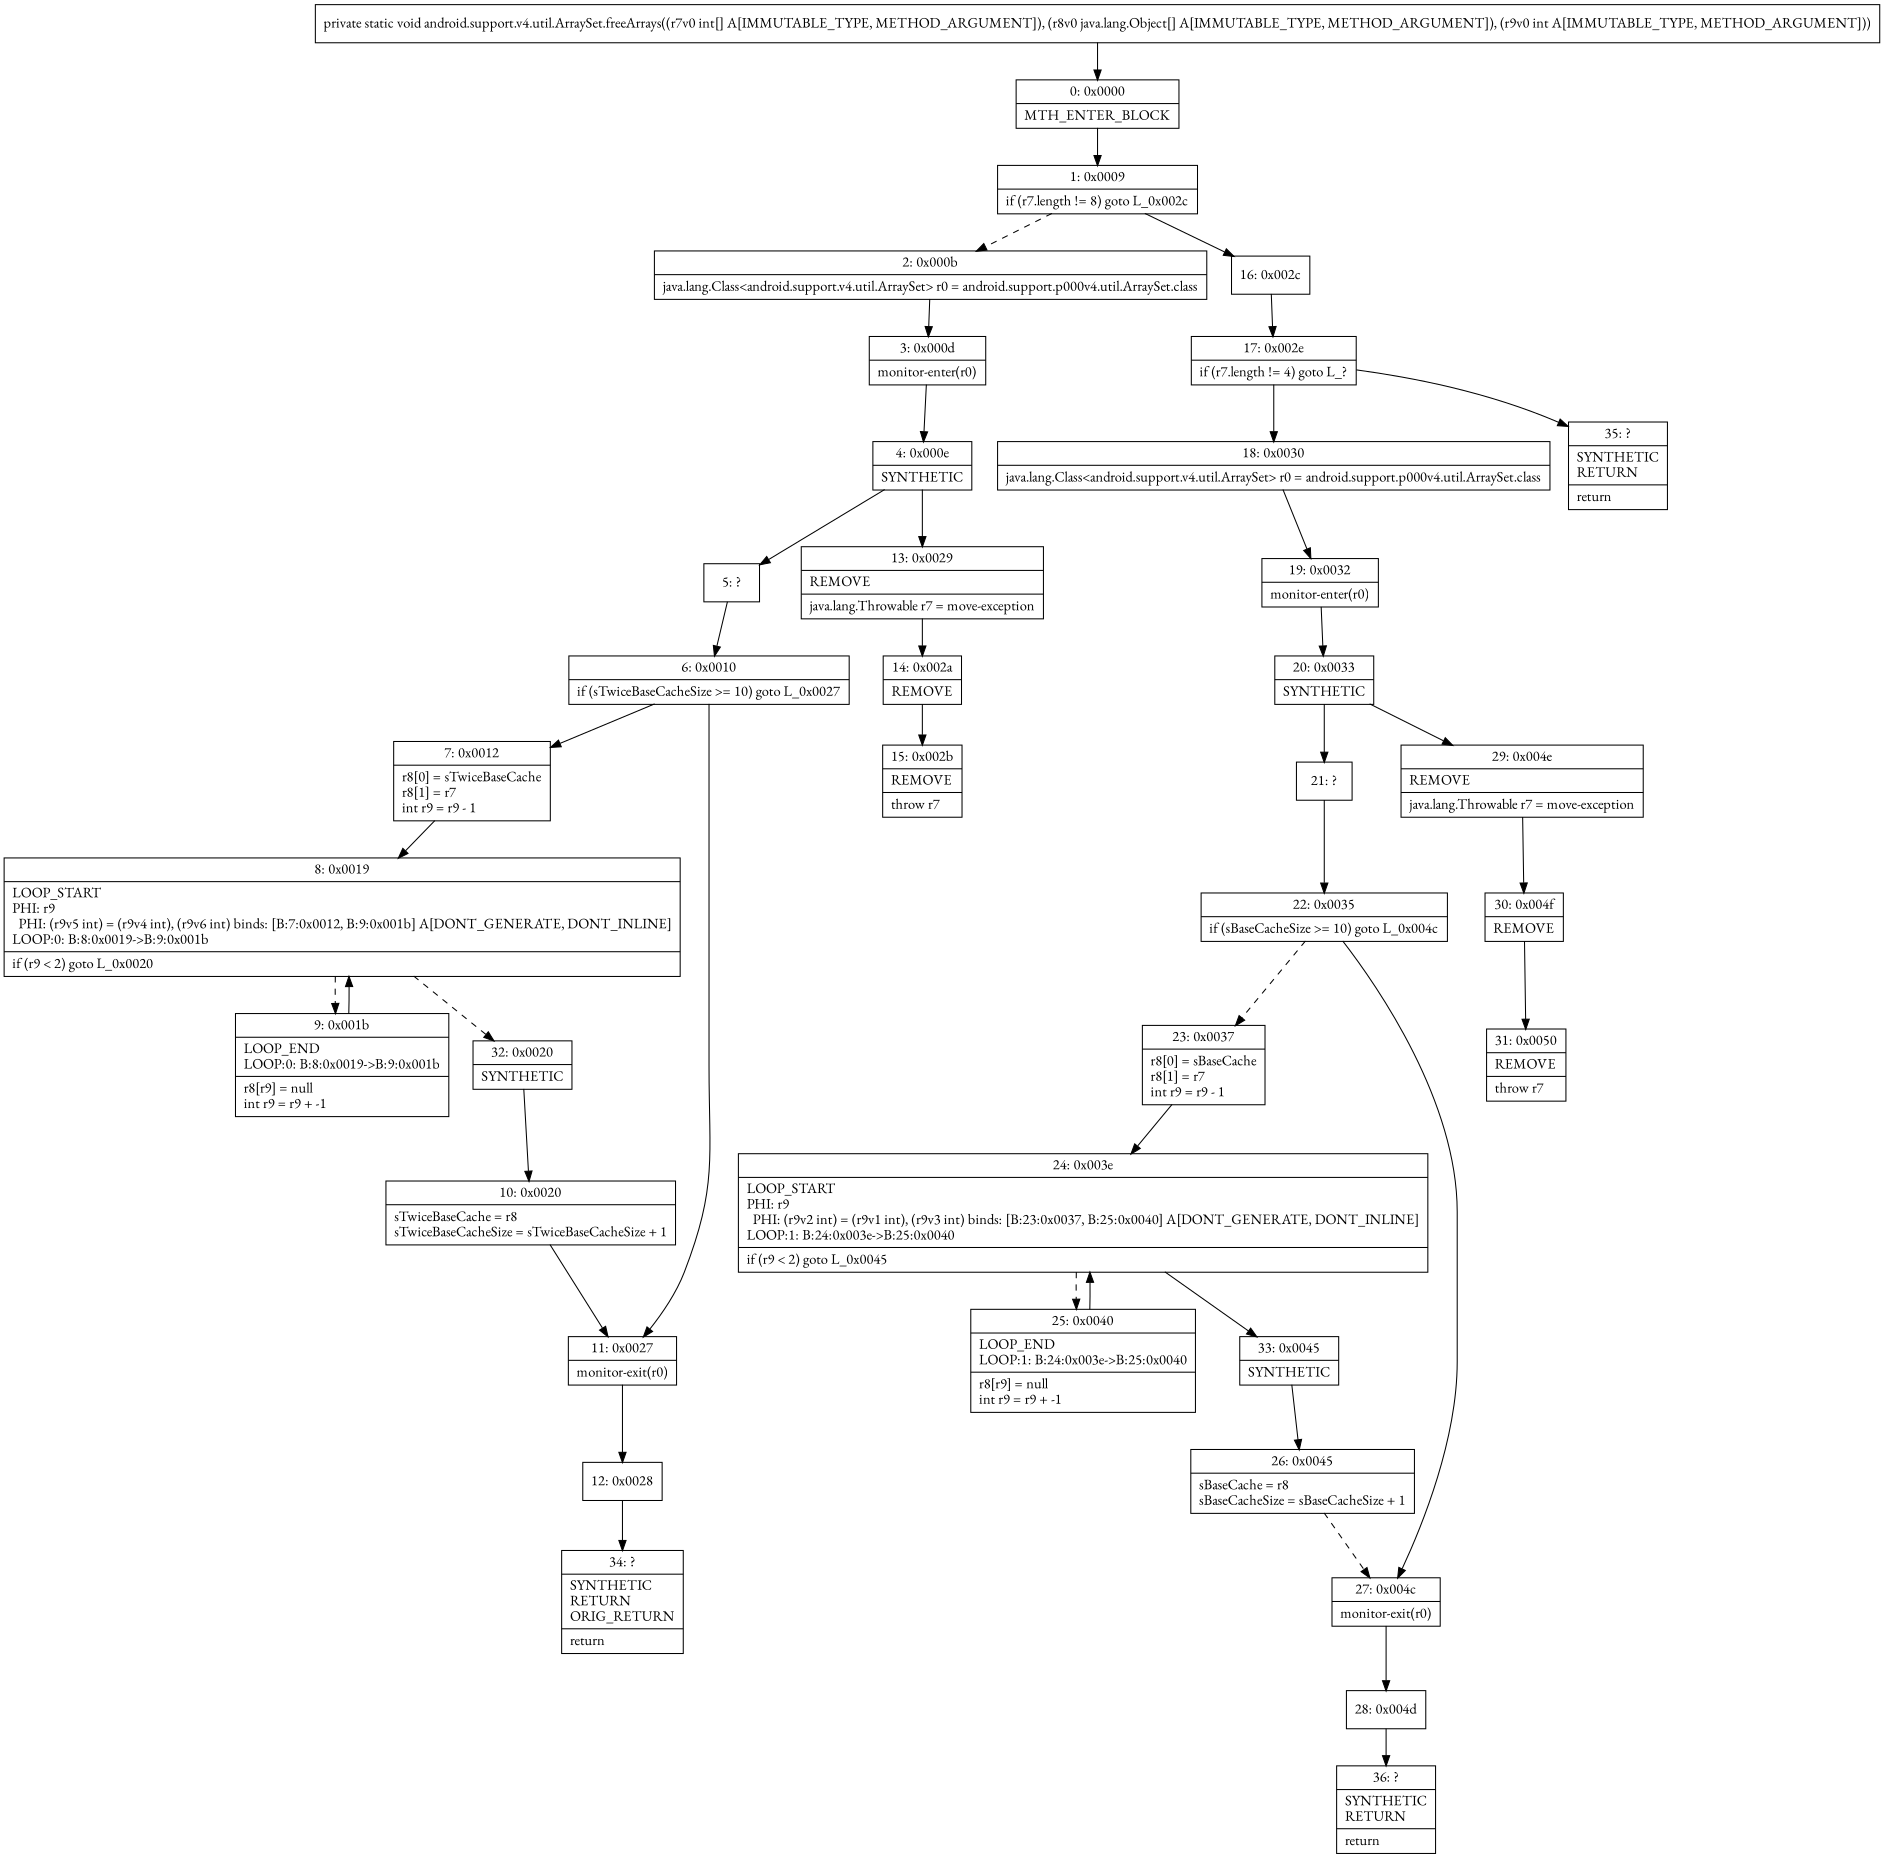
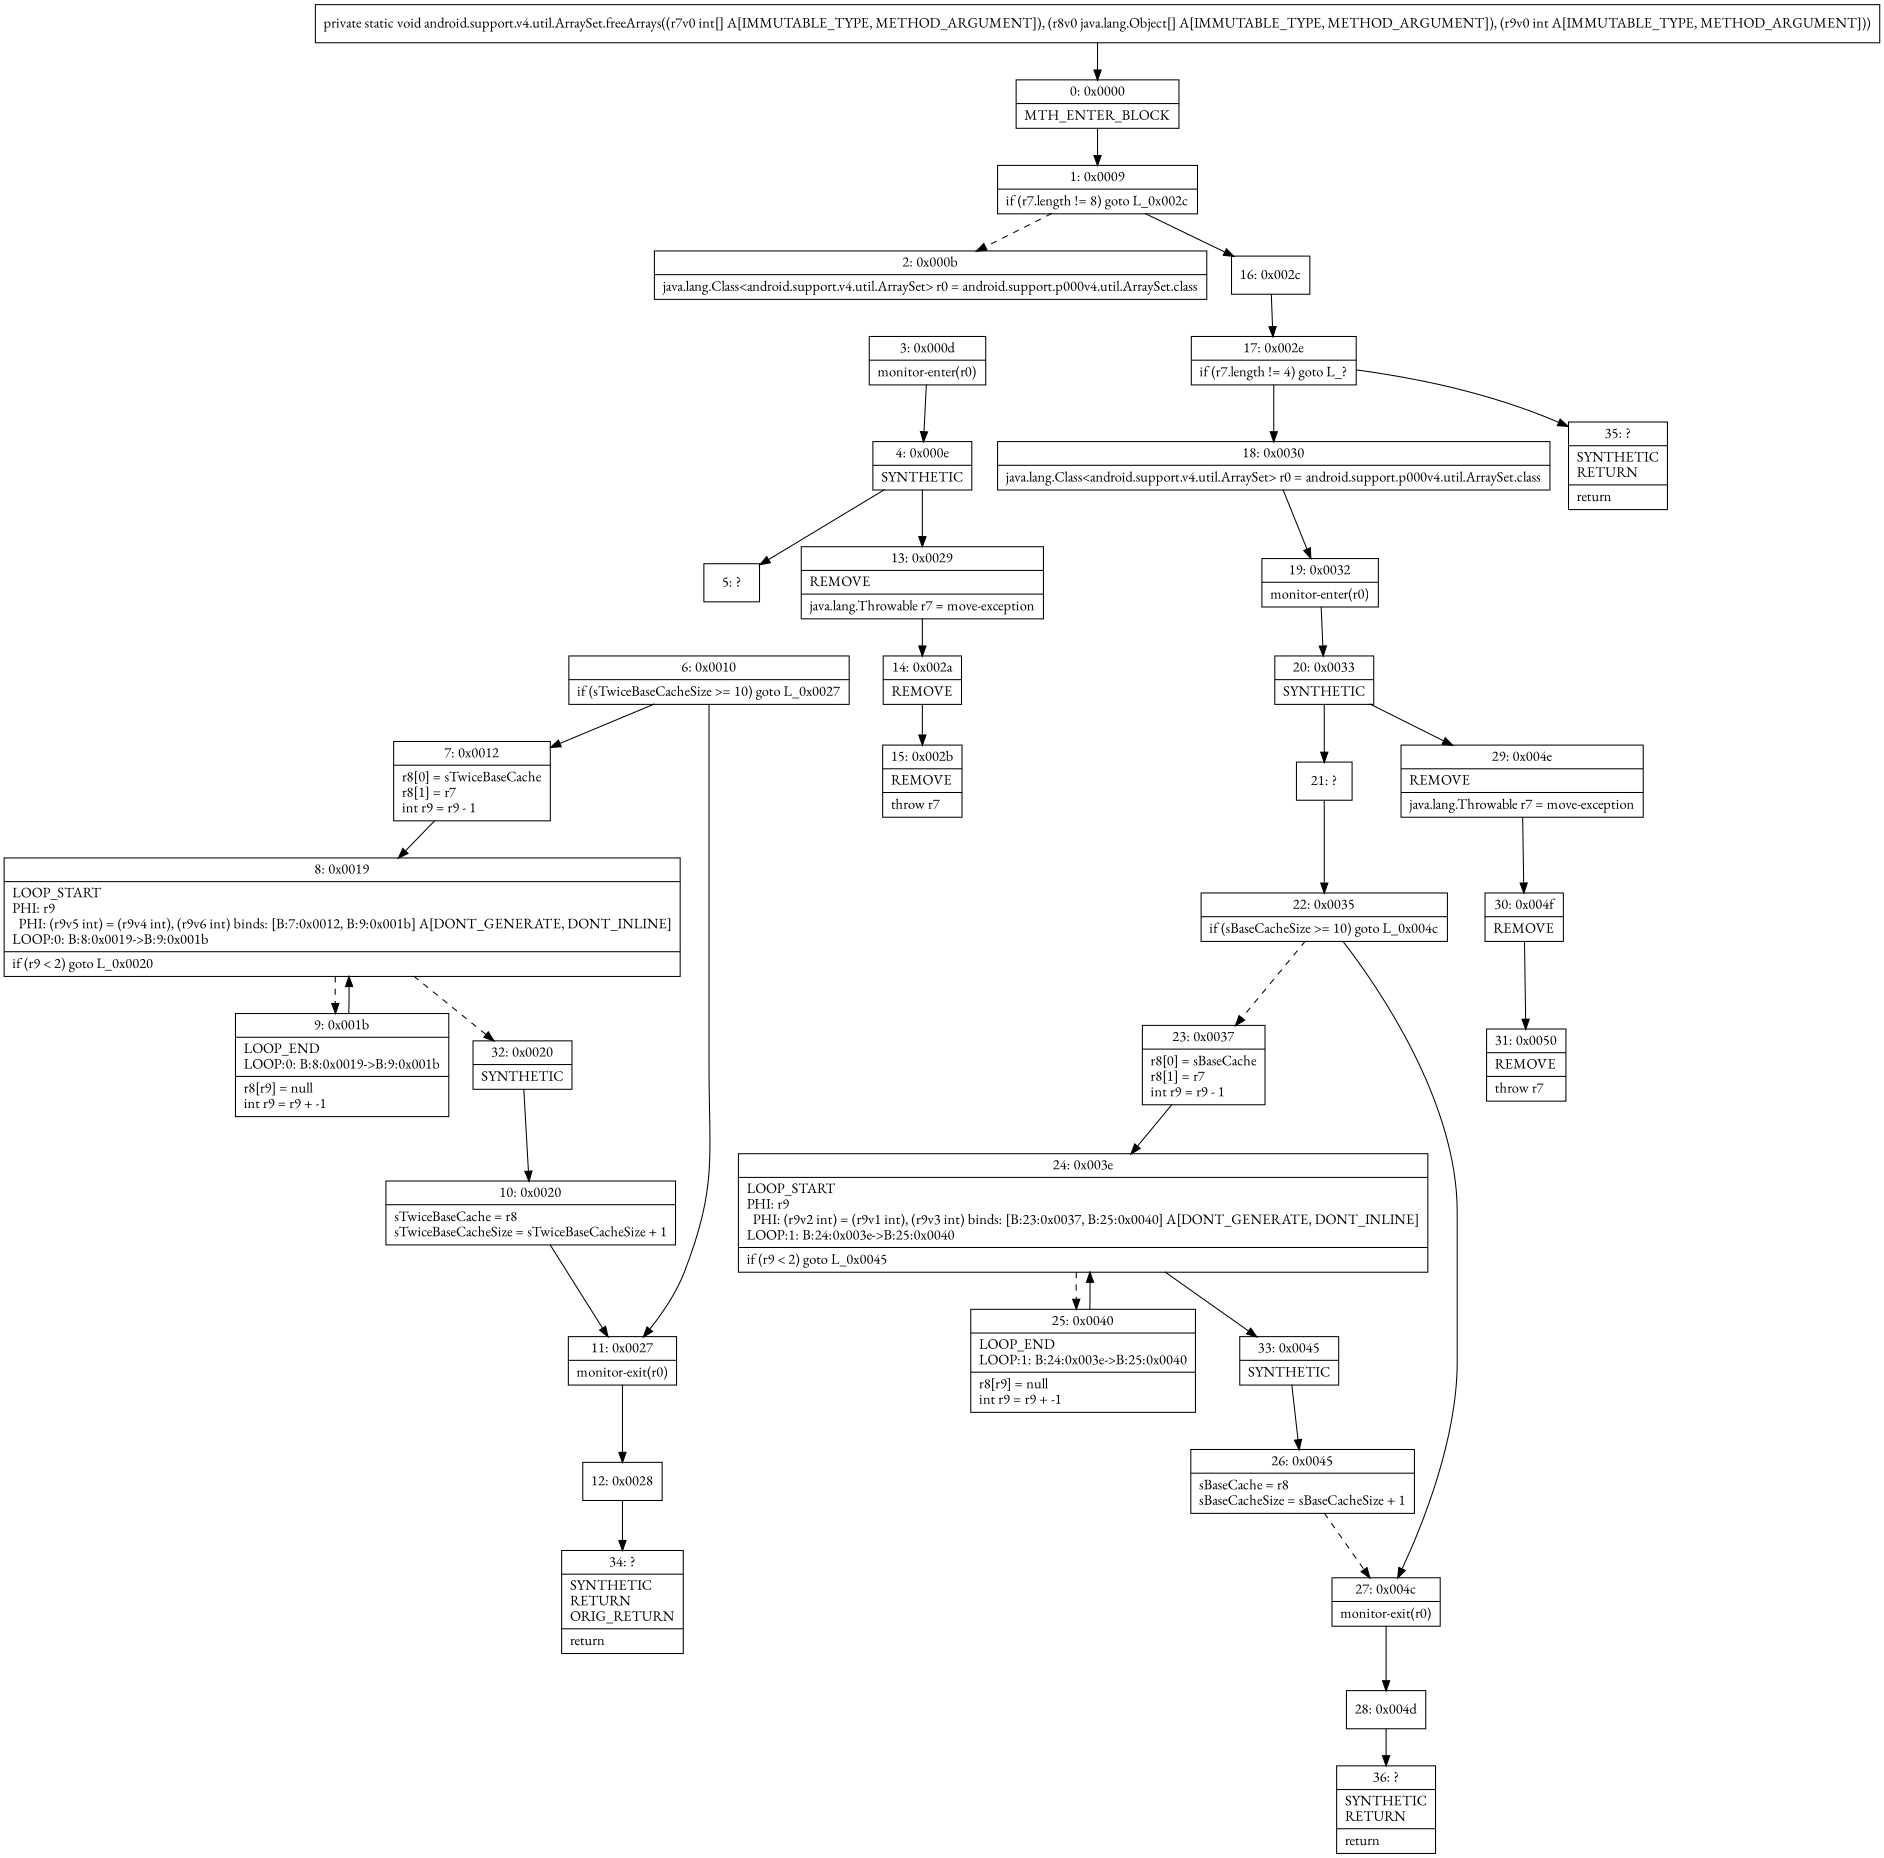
edge "2: 0x000b" -> "3: 0x000d": removed
edge "5: ?" -> "6: 0x0010": removed
